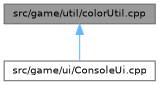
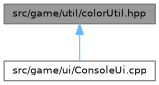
node "src/game/util/colorUtil.cpp": label "src/game/util/colorUtil.cpp" -> "src/game/util/colorUtil.hpp"
